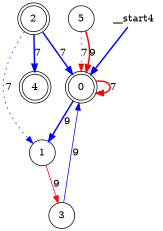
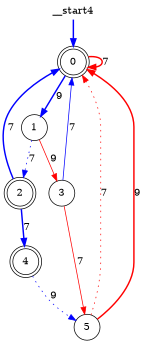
edge "2" -> "1": reversed
edge "3" -> "0": label "9" -> "7"
edge "3" -> "5": added, label "7"
edge "4" -> "5": added, label "9"
